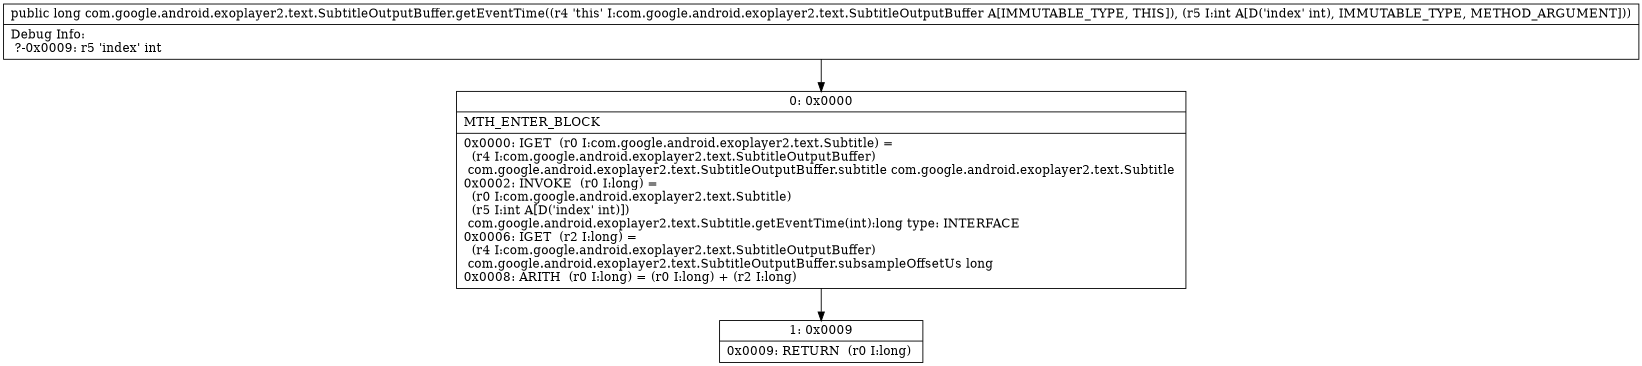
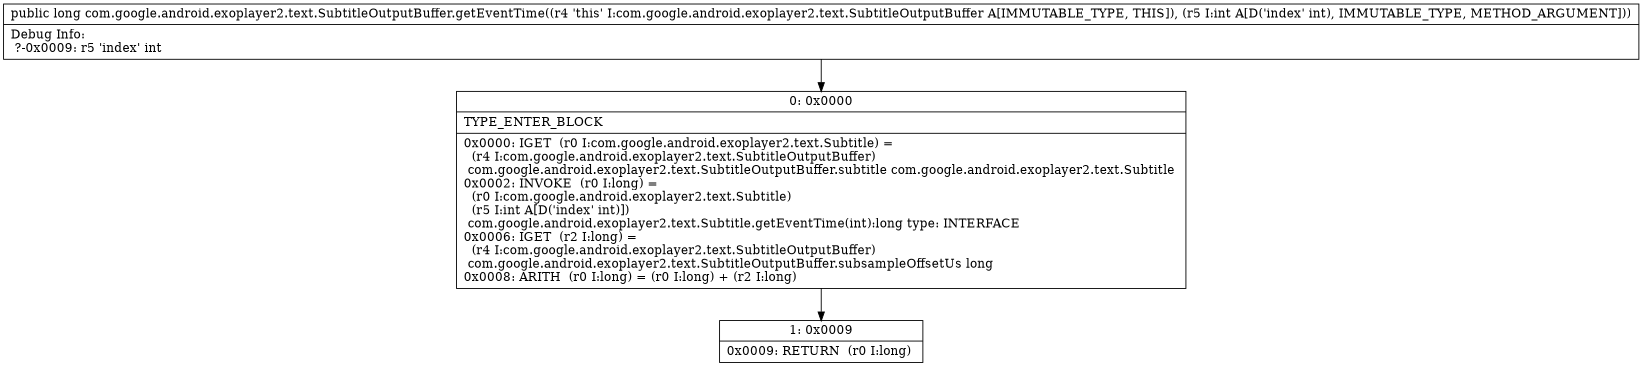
node "0: 0x0000": text "MTH_ENTER_BLOCK" -> "TYPE_ENTER_BLOCK"
